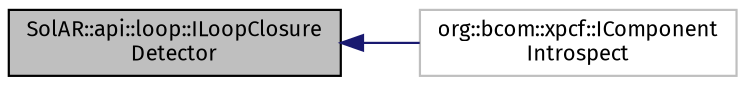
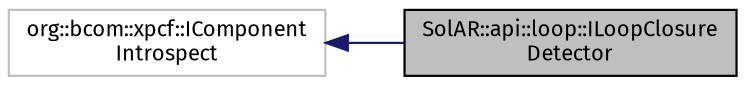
edge "org::bcom::xpcf::IComponent Introspect" -> "SolAR::api::loop::ILoopClosure Detector": reversed
